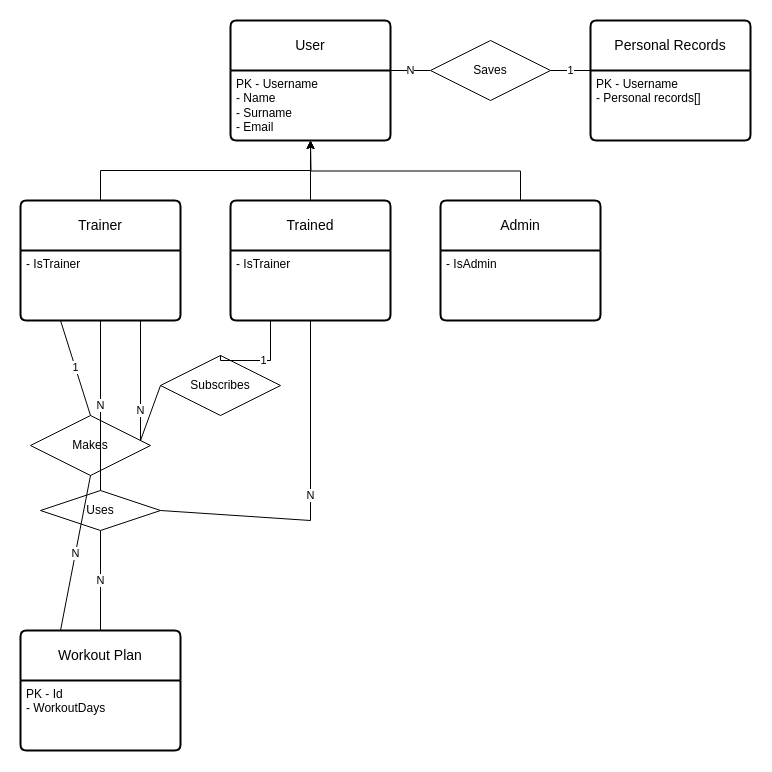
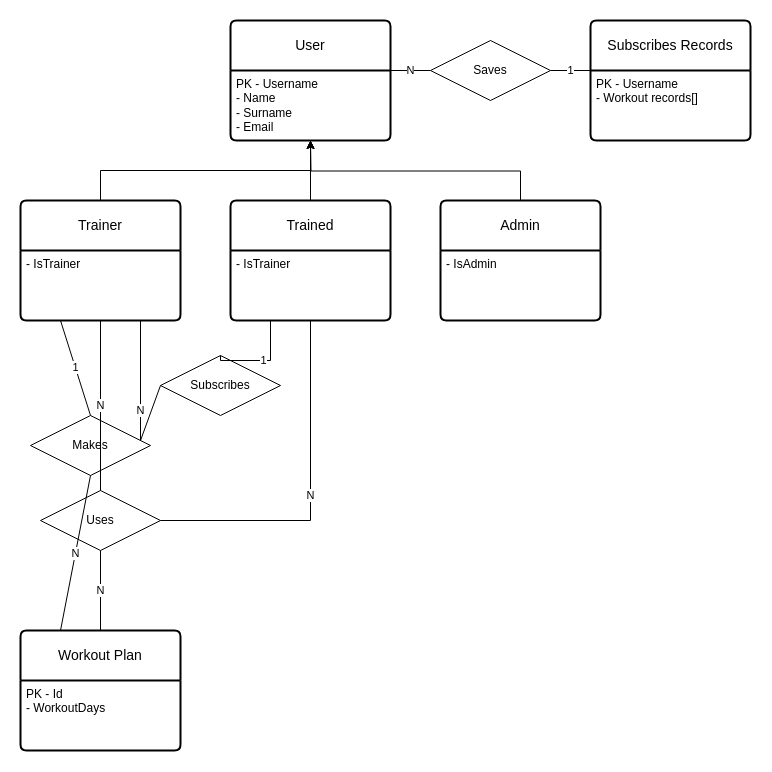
node "Personal Records": label "Personal Records" -> "Subscribes Records"
node "PK - Username - Personal records[]": label "PK - Username - Personal records[]" -> "PK - Username - Workout records[]"
node "Uses": size 120x40 -> 120x60
